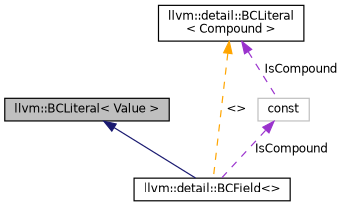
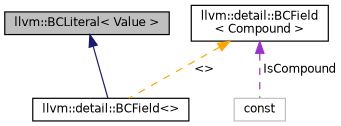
node "llvm::detail::BCLiteral < Compound >": label "llvm::detail::BCLiteral < Compound >" -> "llvm::detail::BCField < Compound >"
edge "llvm::detail::BCField<>" -> "const": removed, label "IsCompound"
